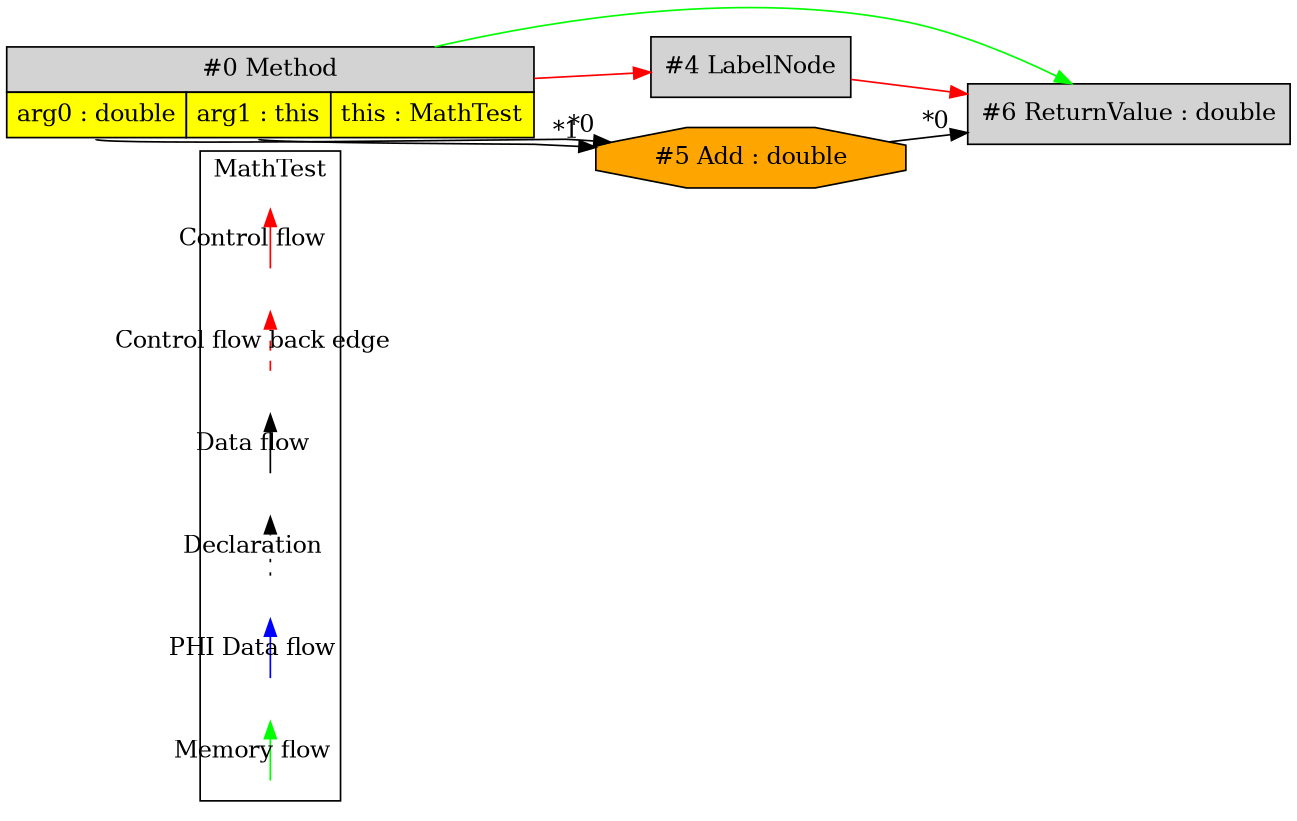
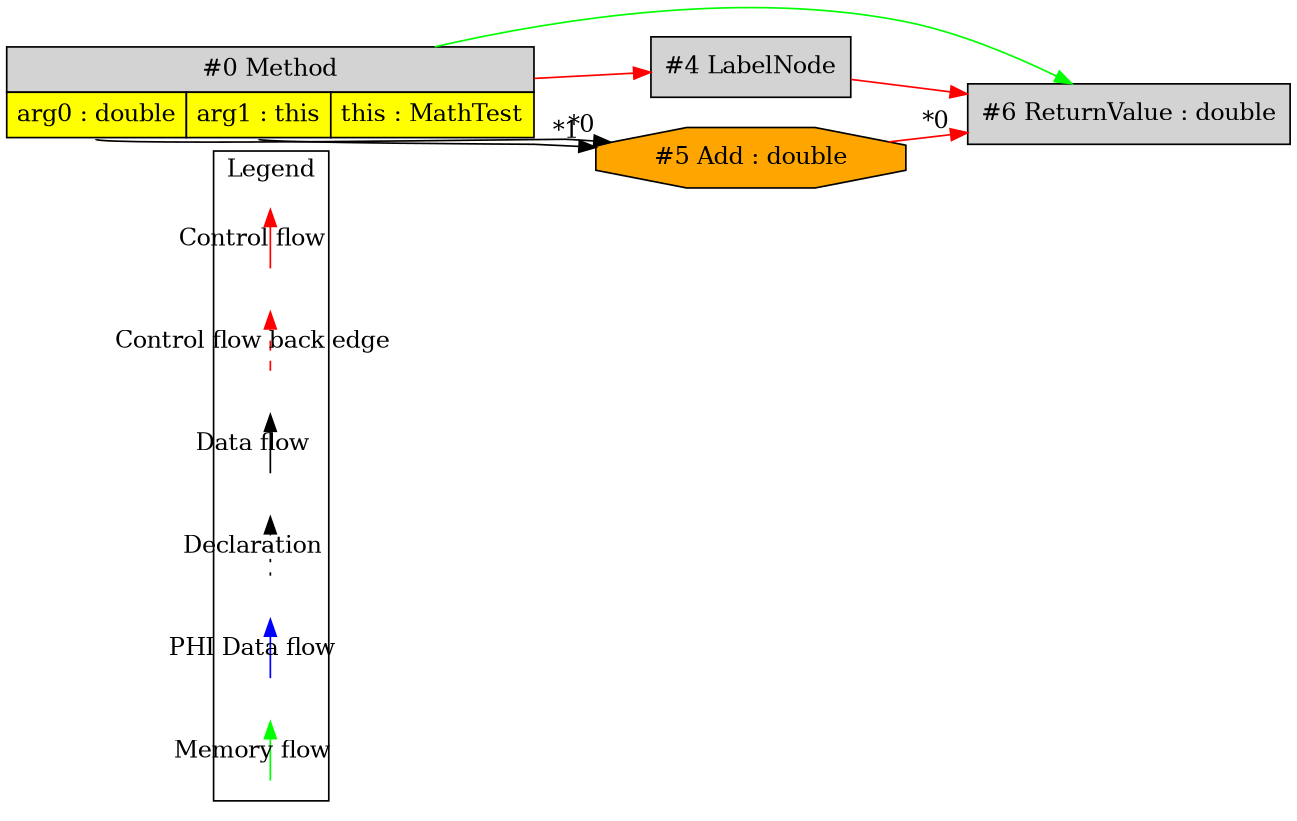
edge "#5 Add : double" -> "#6 ReturnValue : double": color black -> red
cluster "MathTest": label "MathTest" -> "Legend"
